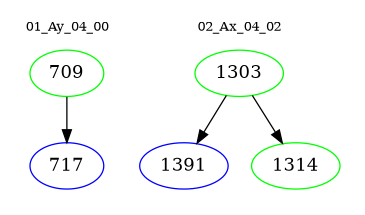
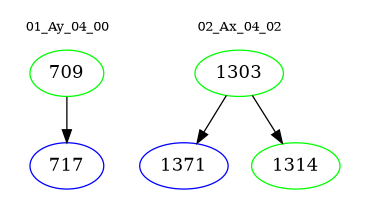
node "1391": label "1391" -> "1371"
